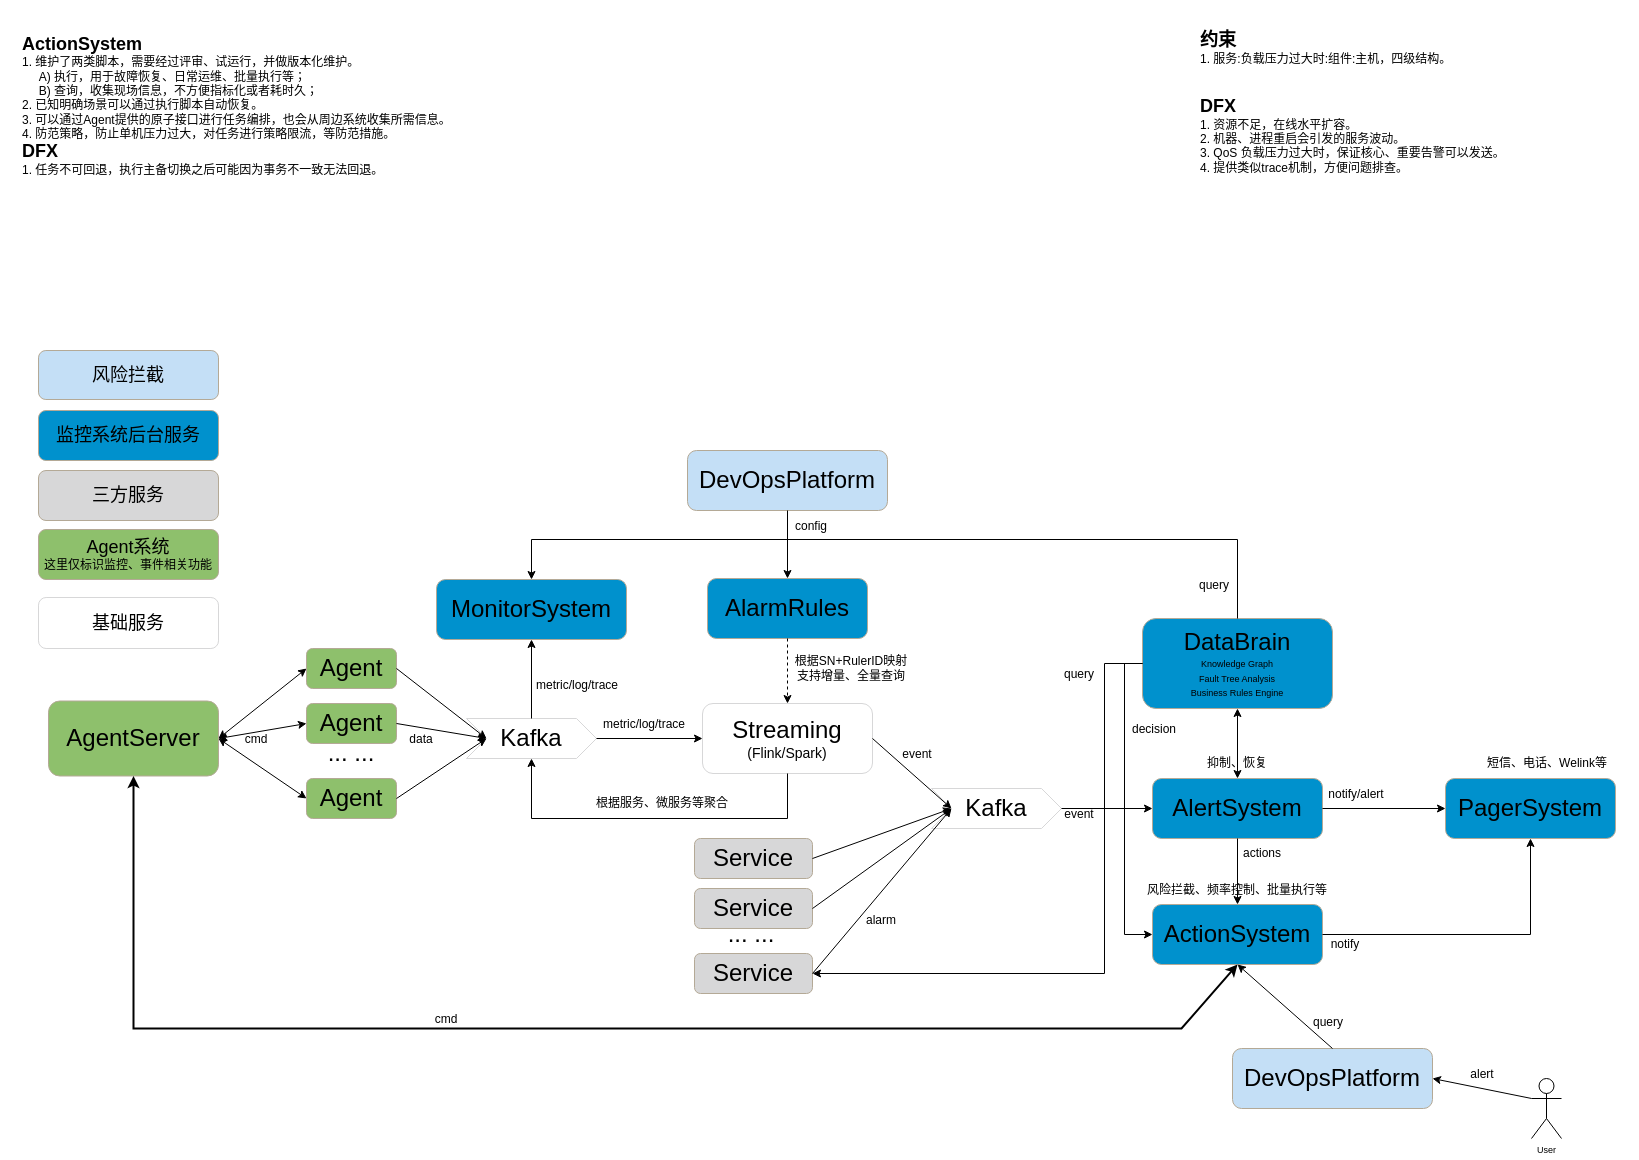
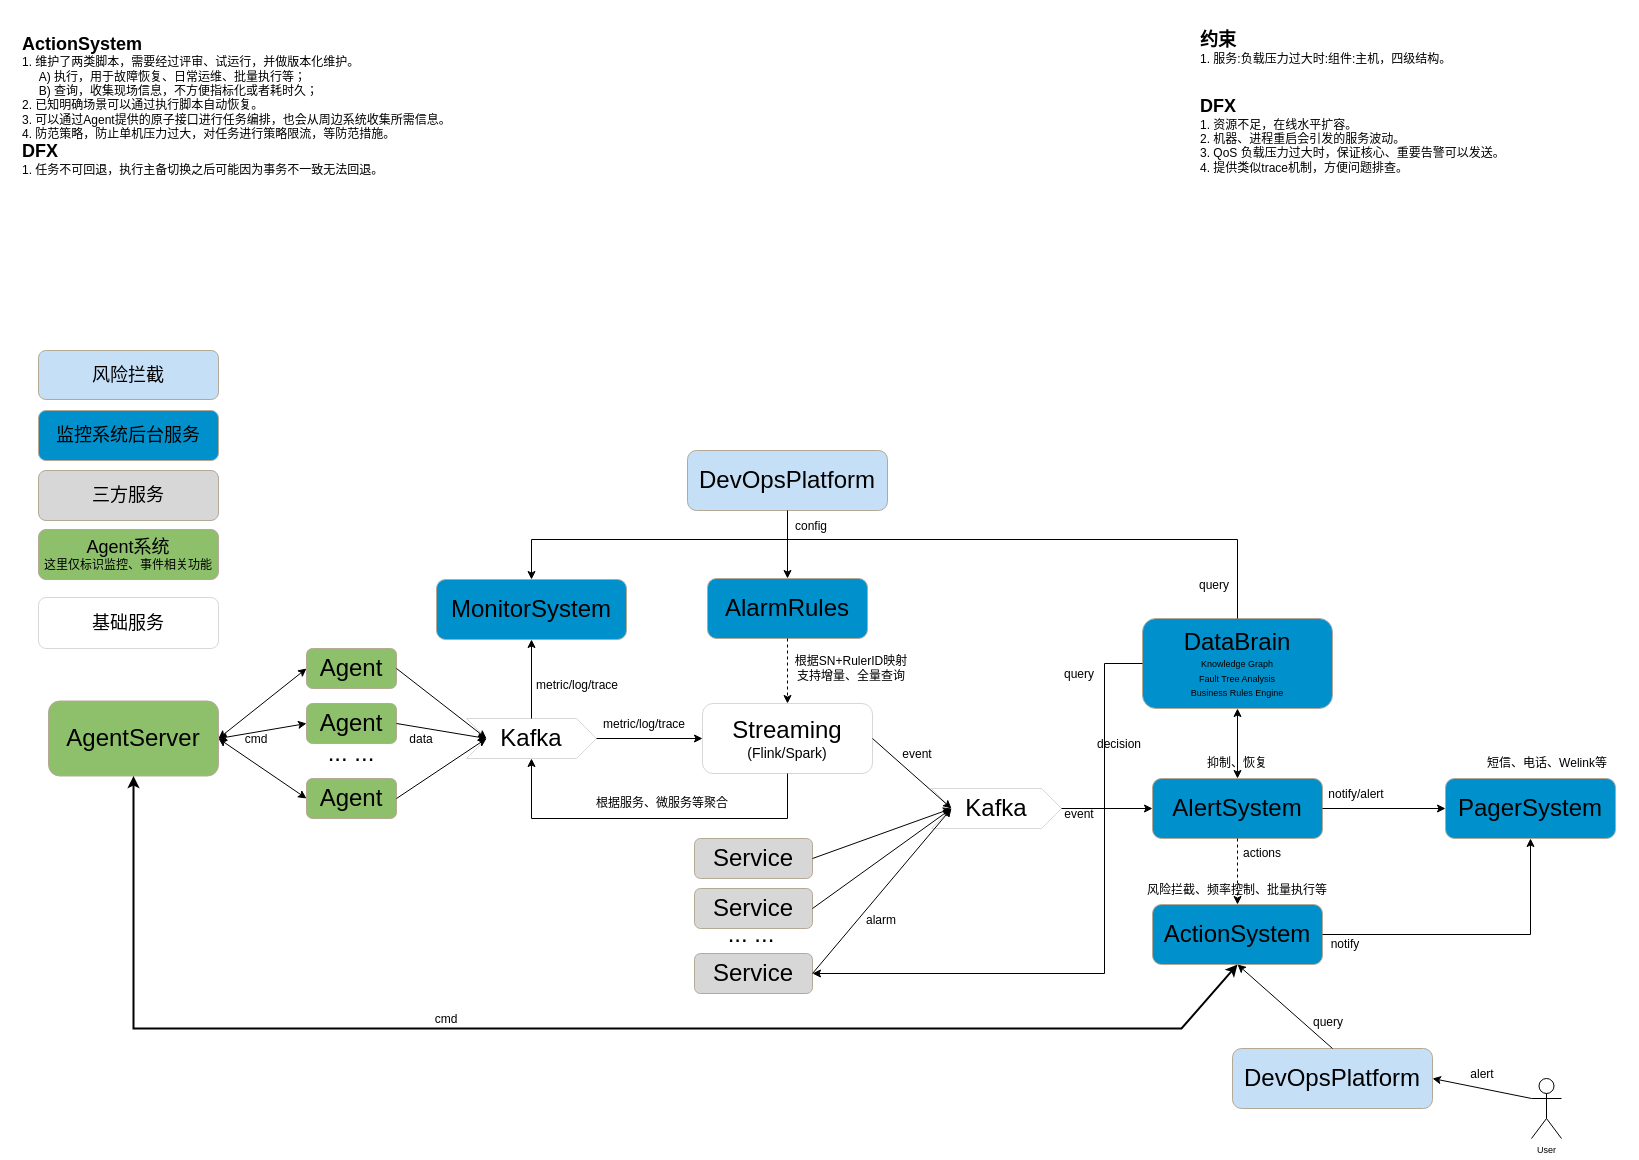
node "decision": moved (1155, 729) -> (1120, 744)
edge "DataBrain Knowledge GraphFault Tree AnalysisBusiness Rules Engine" -> "ActionSystem": removed
edge "AlertSystem" -> "ActionSystem": style solid -> dashed
